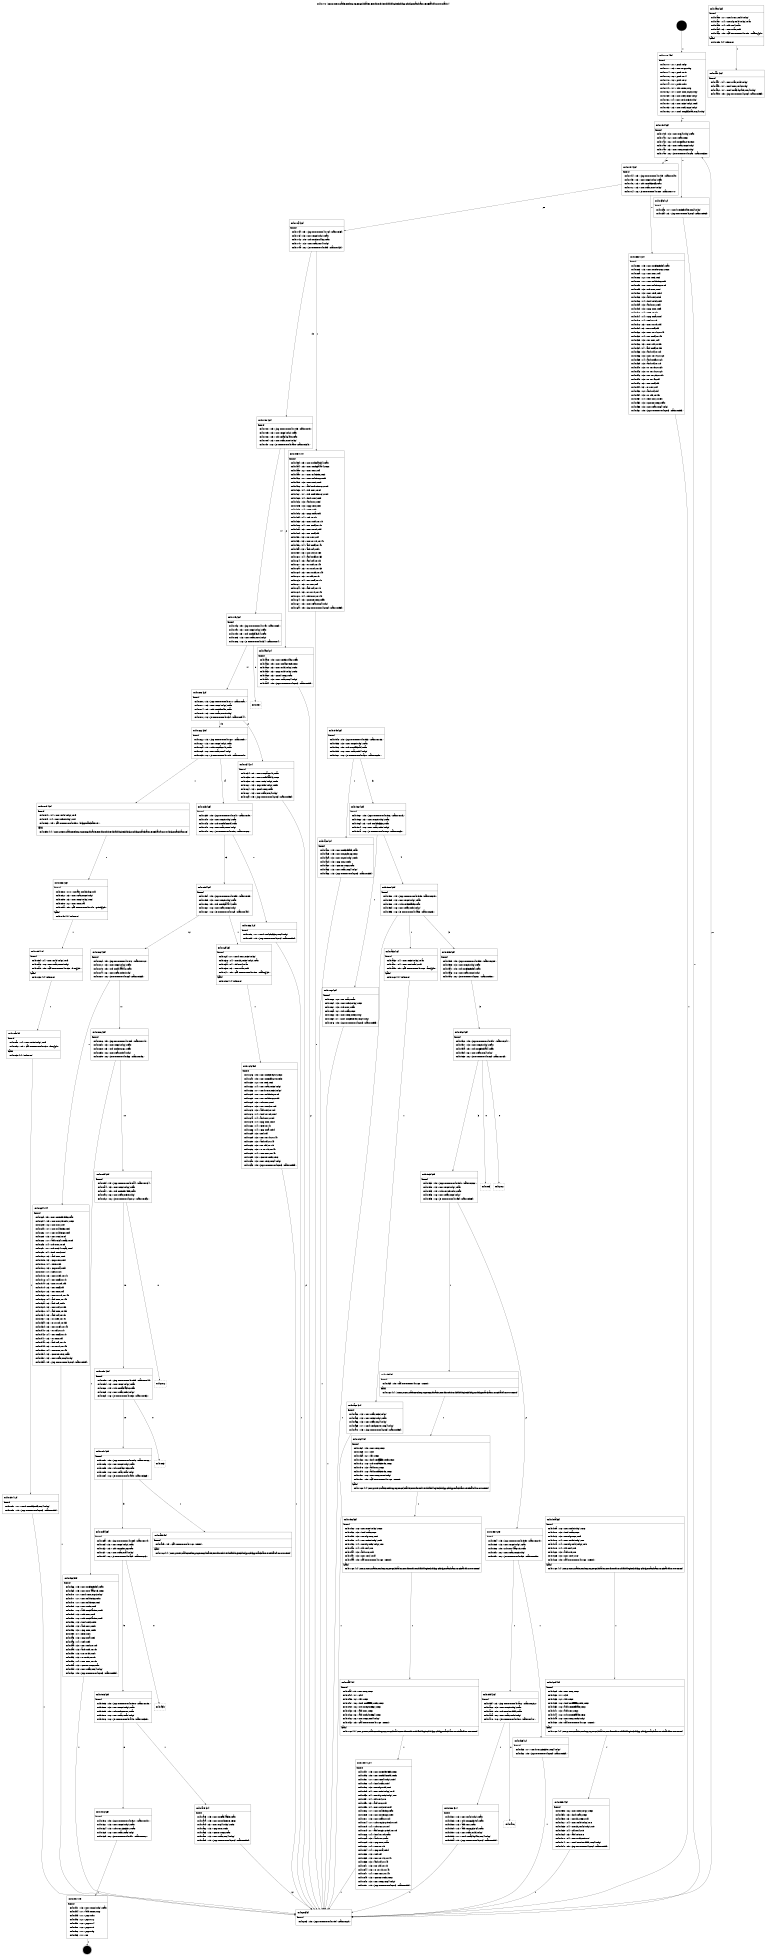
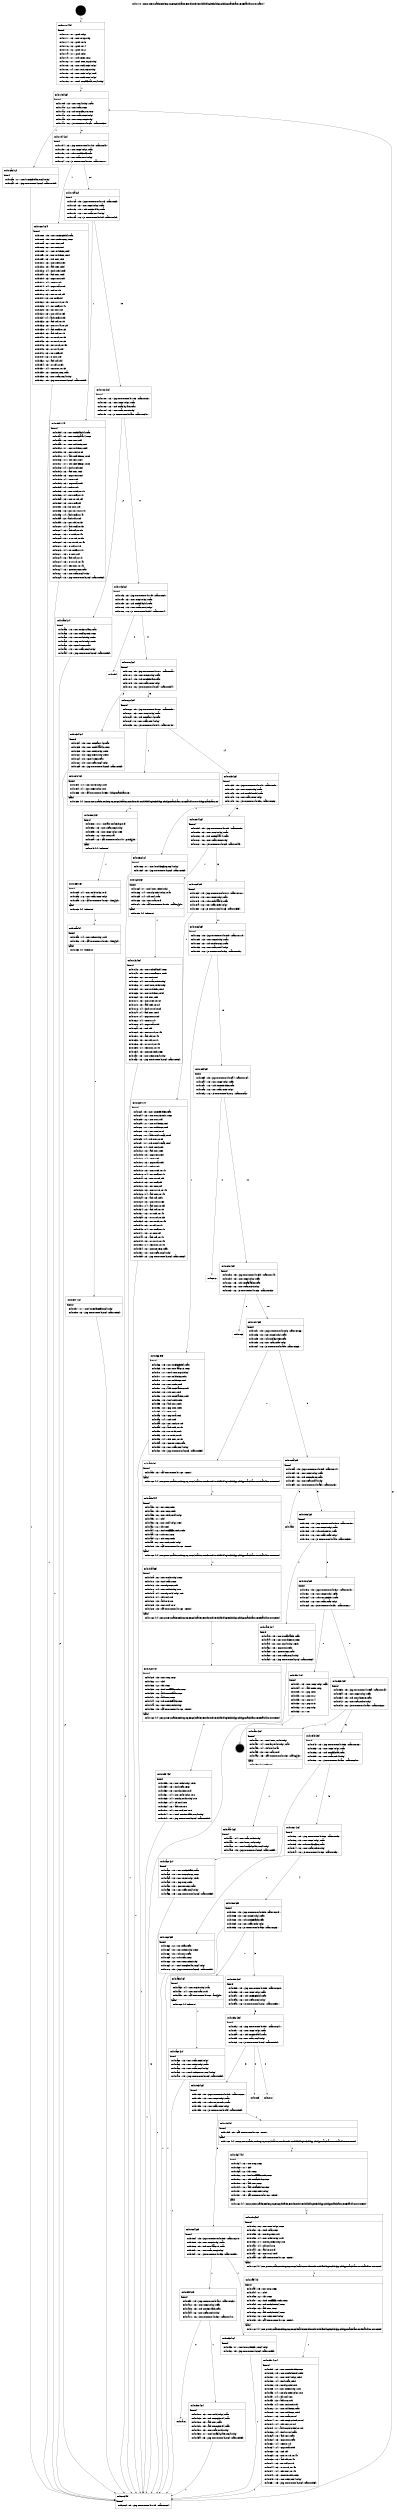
node "0x401ade [44]": added
node "0x401935 [25]": added
